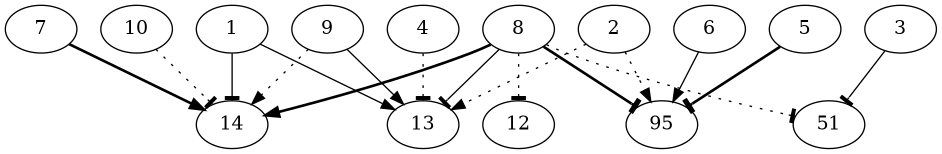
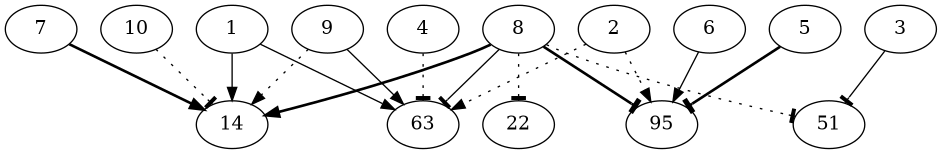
edge "1" -> "14": arrowhead tee -> normal
node "13": label "13" -> "63"
node "12": label "12" -> "22"
